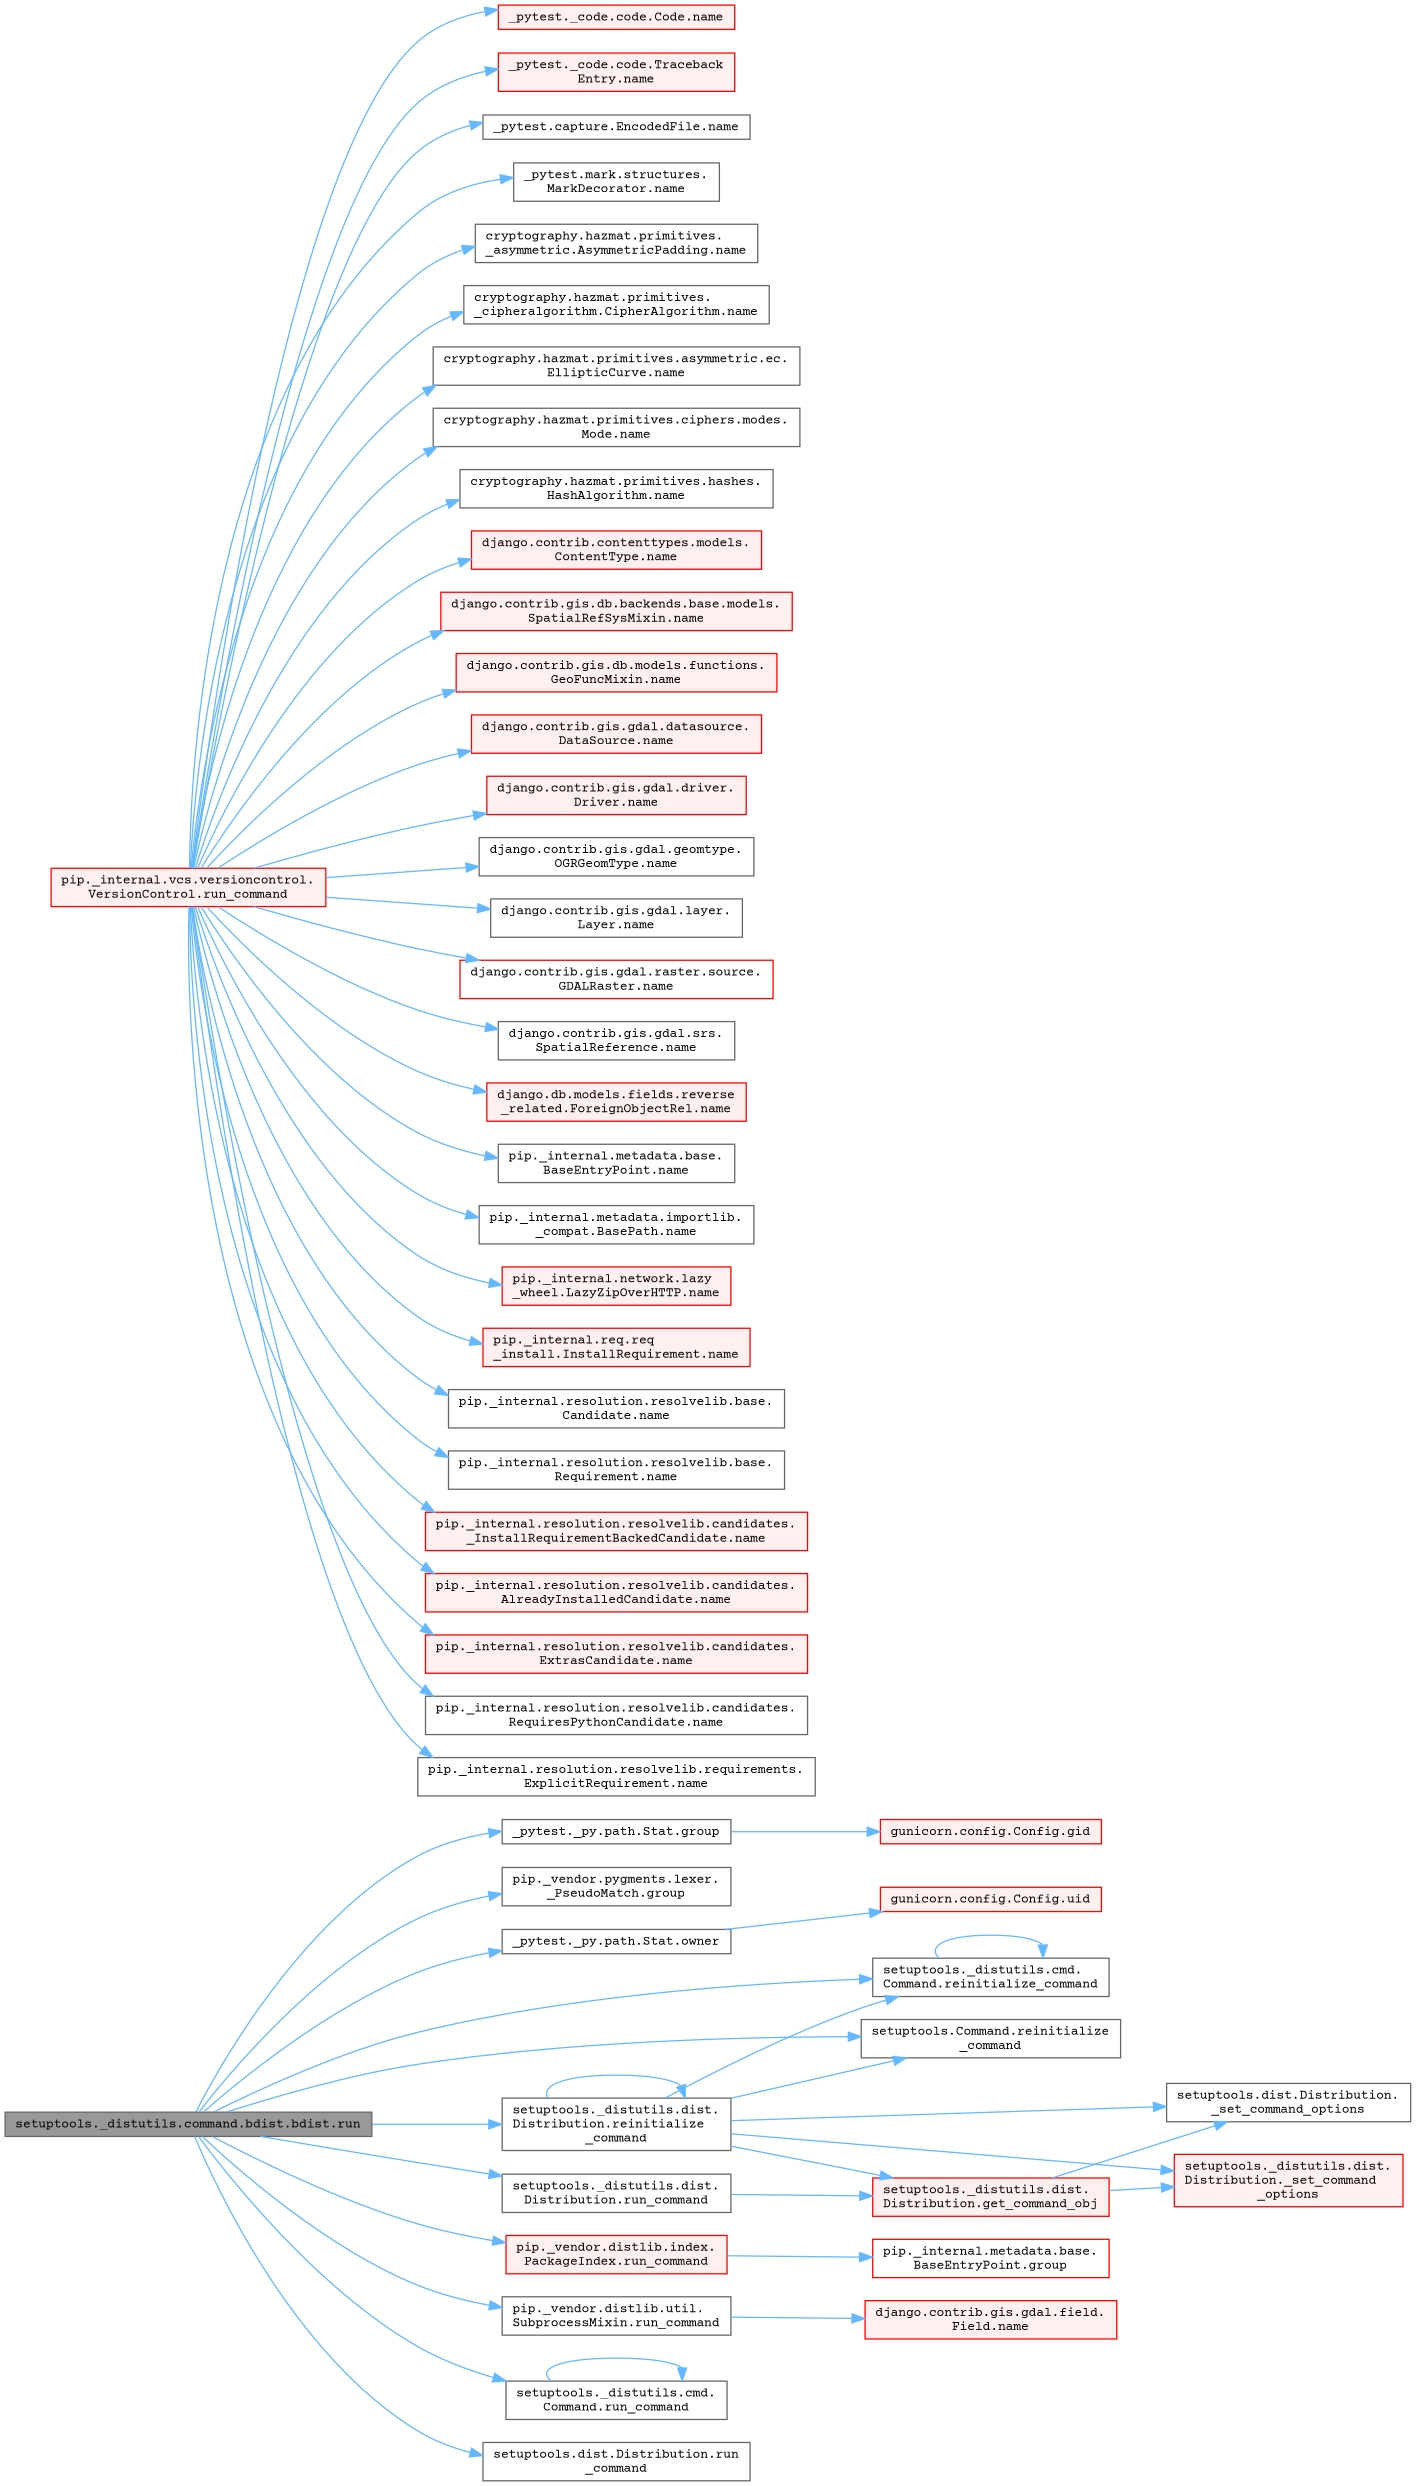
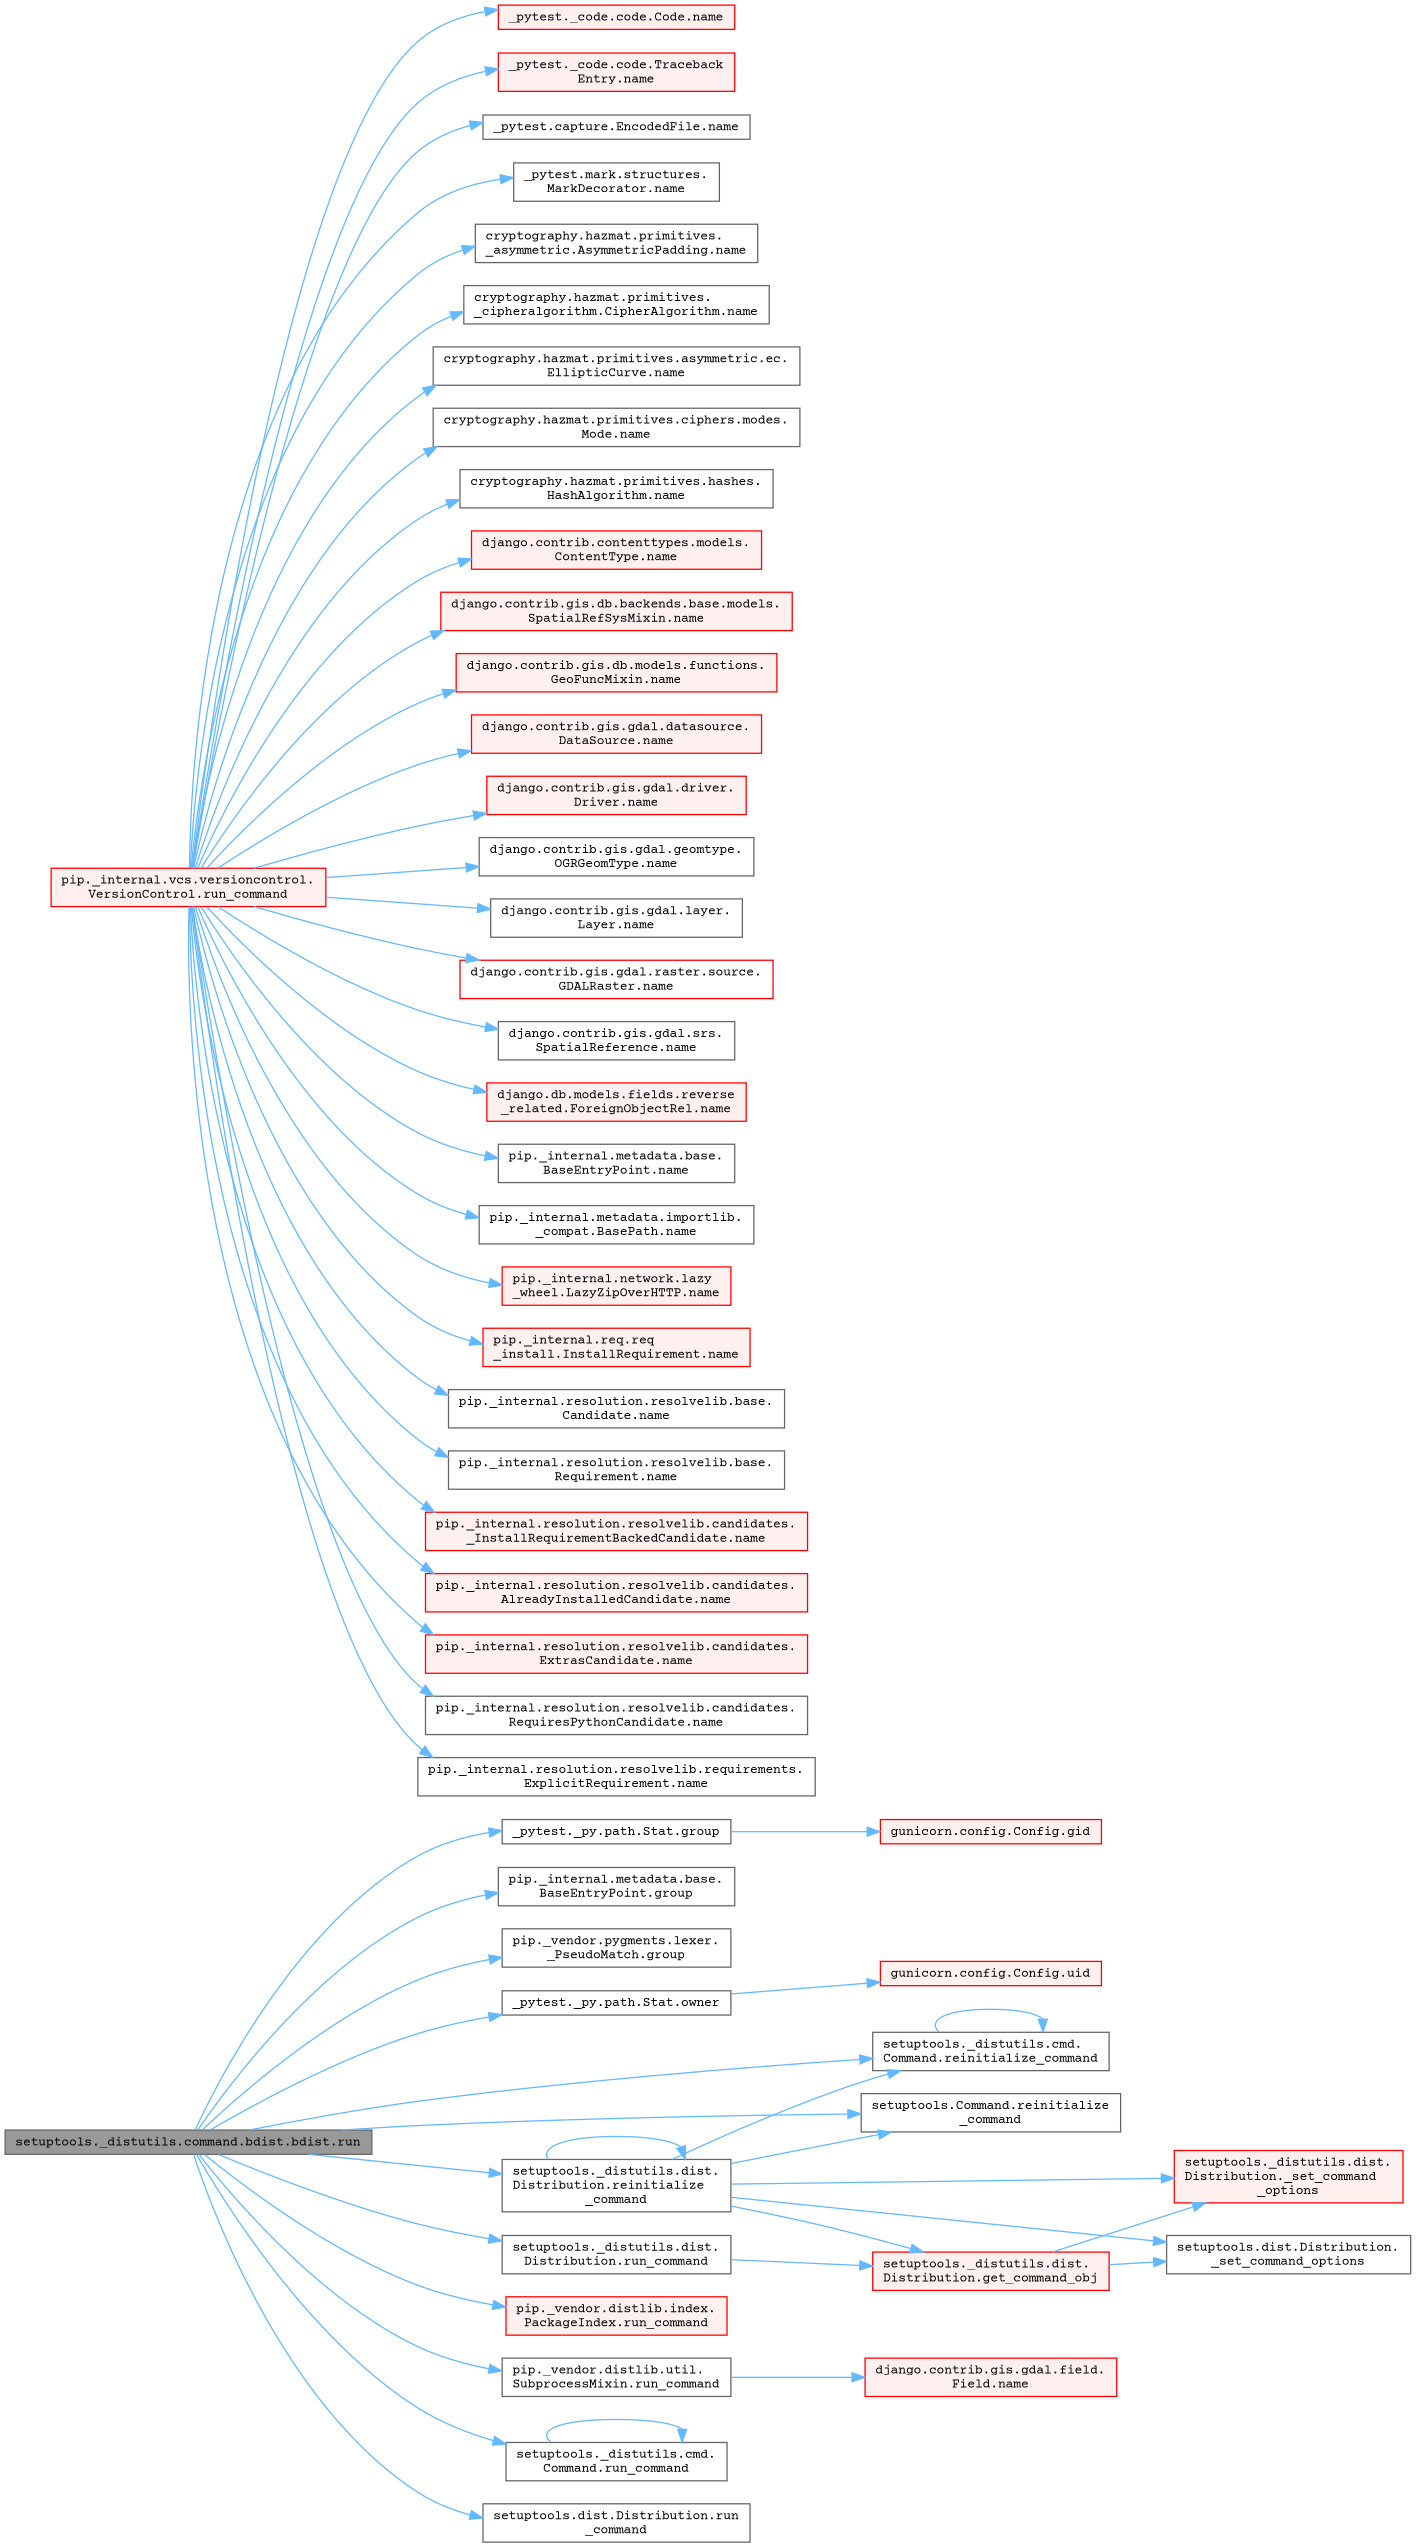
edge "pip._vendor.distlib.index. PackageIndex.run_command" -> "pip._internal.metadata.base. BaseEntryPoint.group": now "setuptools._distutils.command.bdist.bdist.run" -> "pip._internal.metadata.base. BaseEntryPoint.group"
node "pip._internal.metadata.base. BaseEntryPoint.group": color red -> grey40
